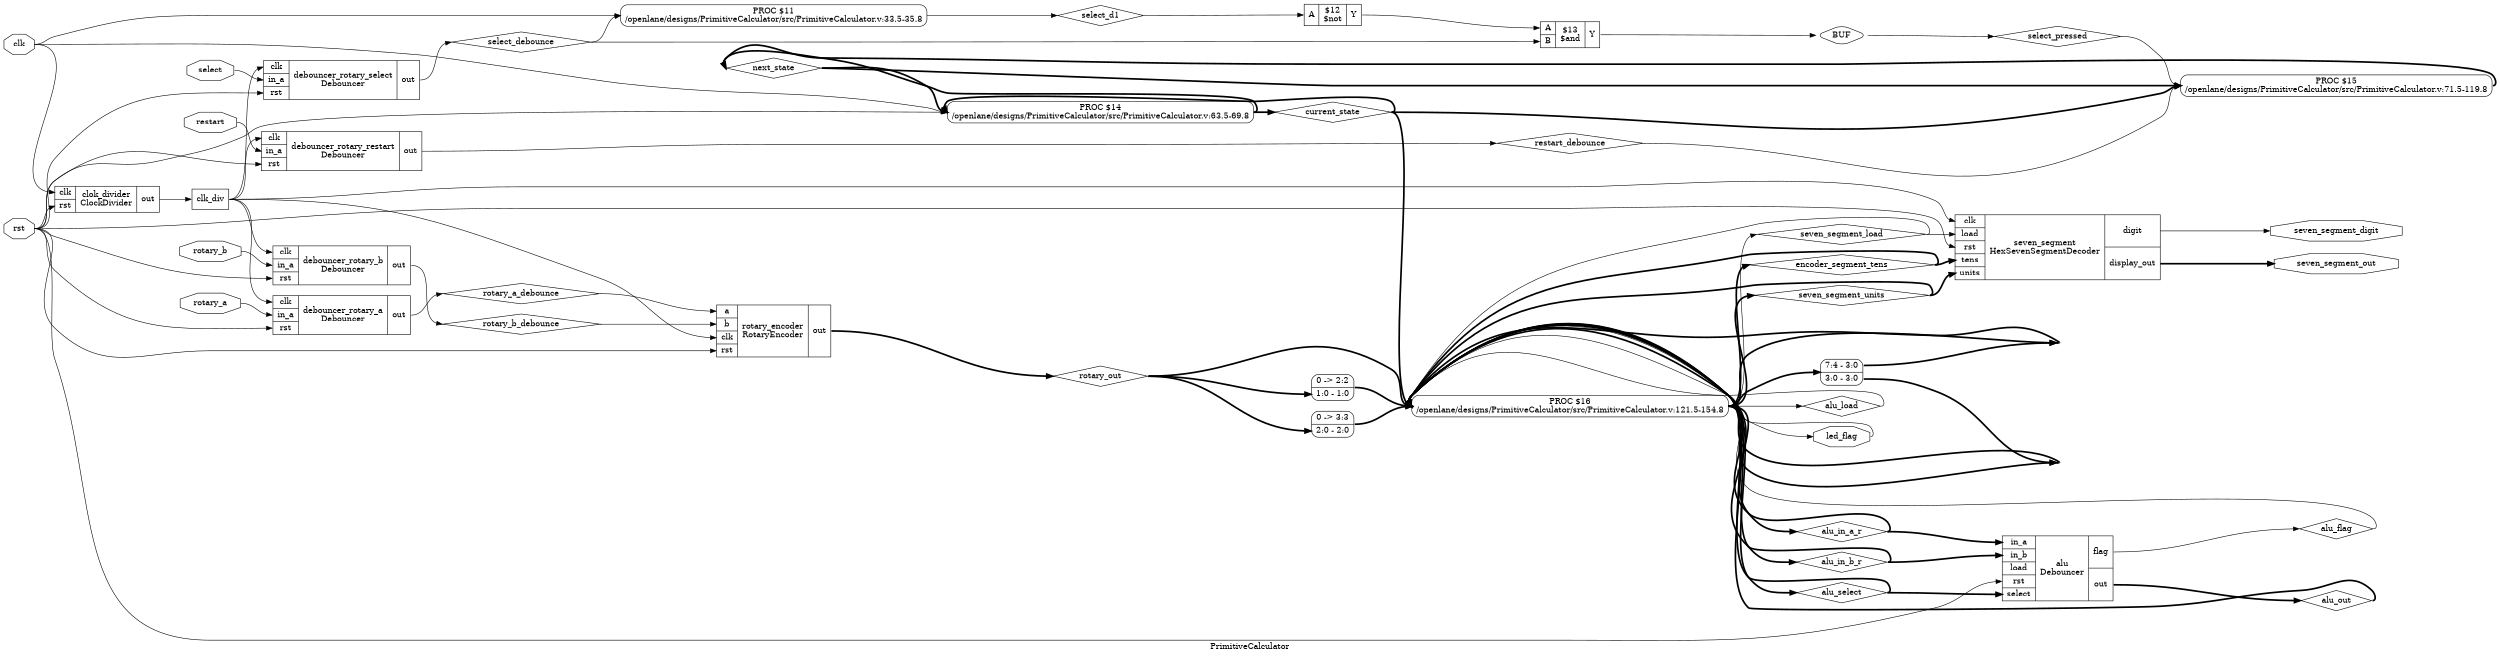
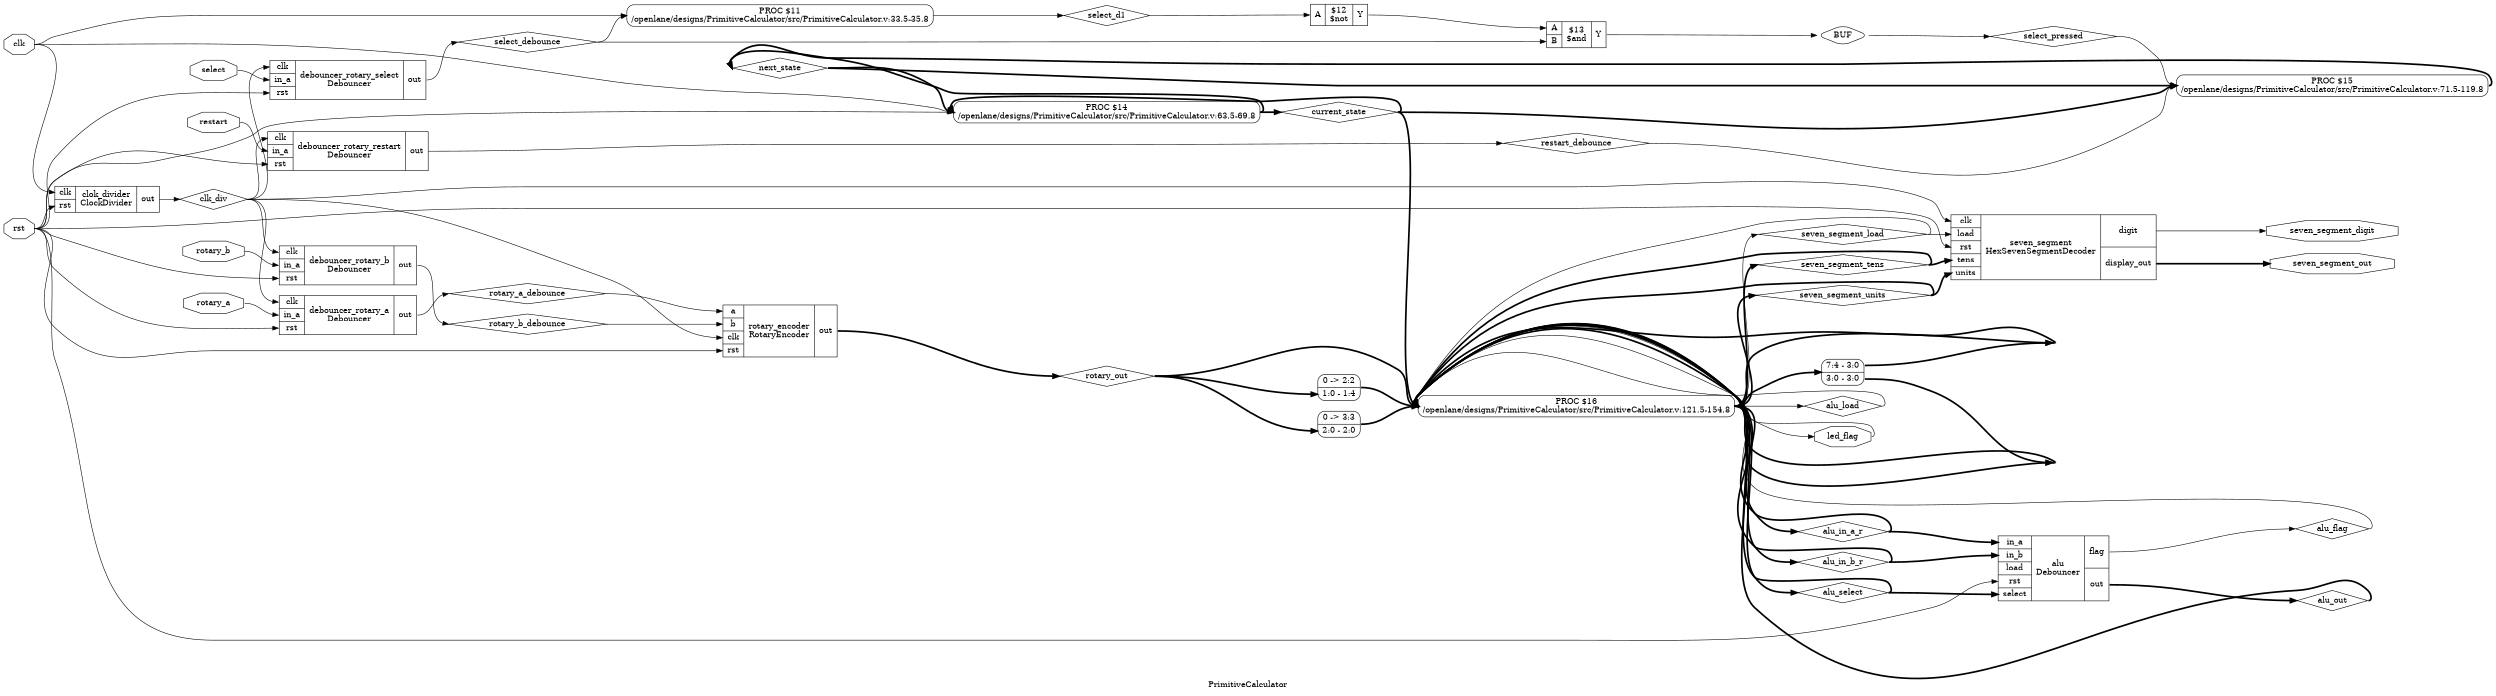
node "clk_div": shape box -> diamond
node "encoder_segment_tens": label "encoder_segment_tens" -> "seven_segment_tens"
node "0 -> 2:2": text "1:0 - 1:0" -> "1:0 - 1:4"
